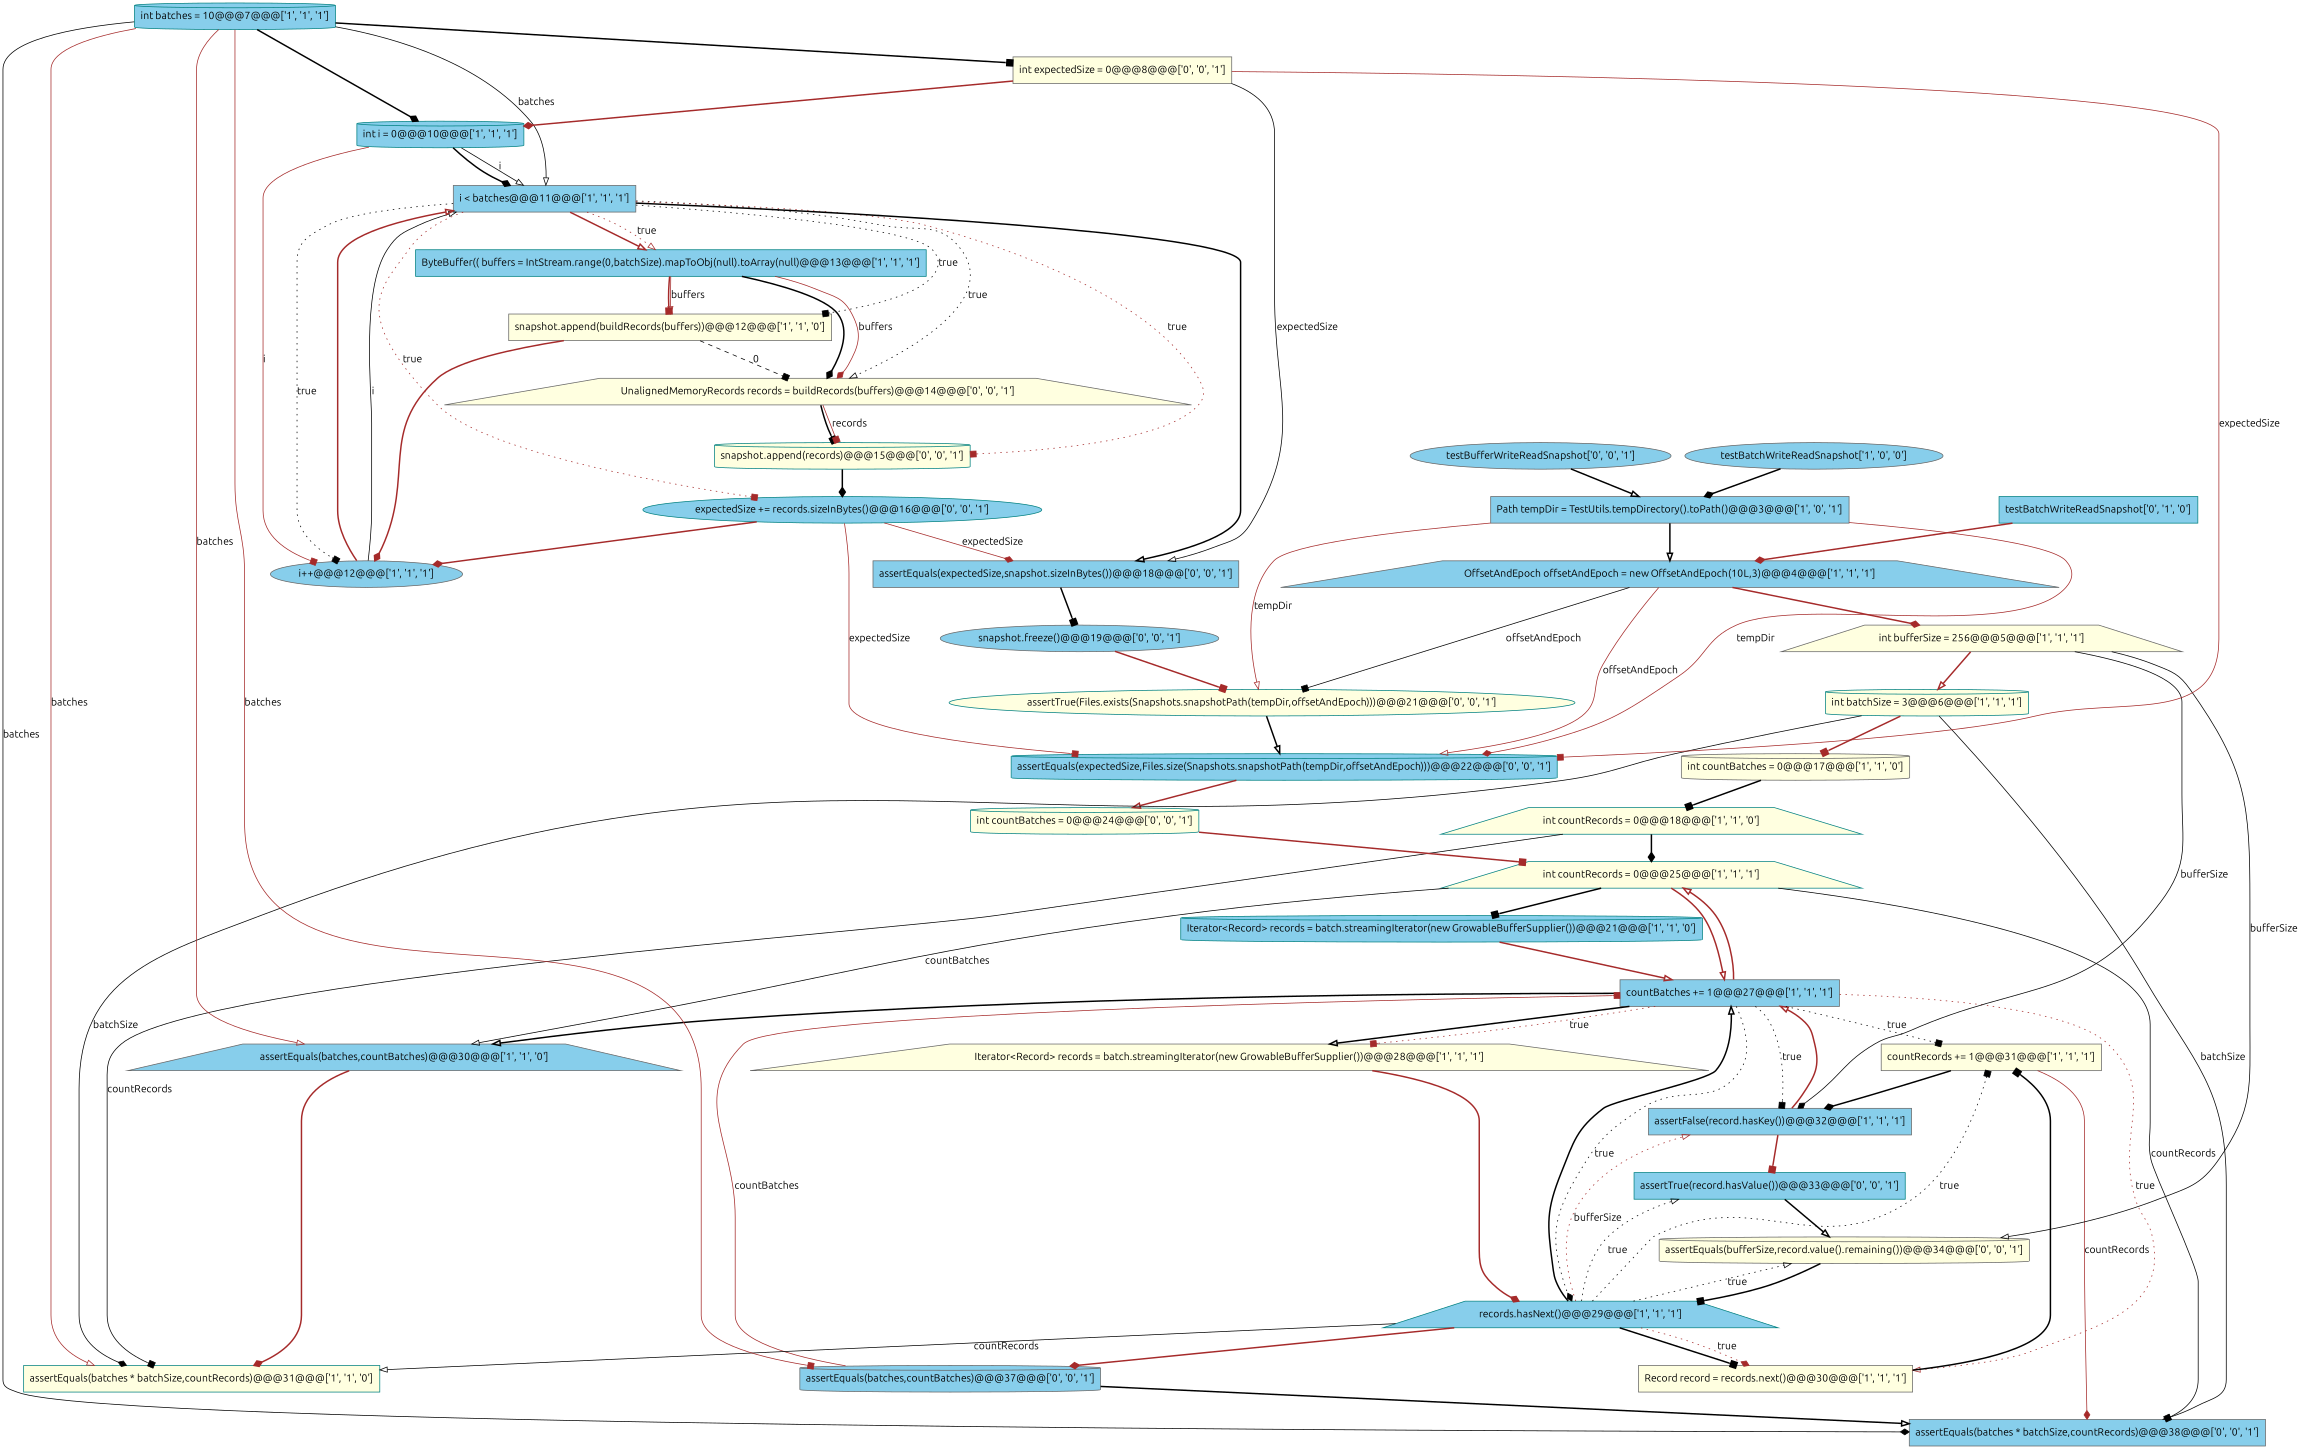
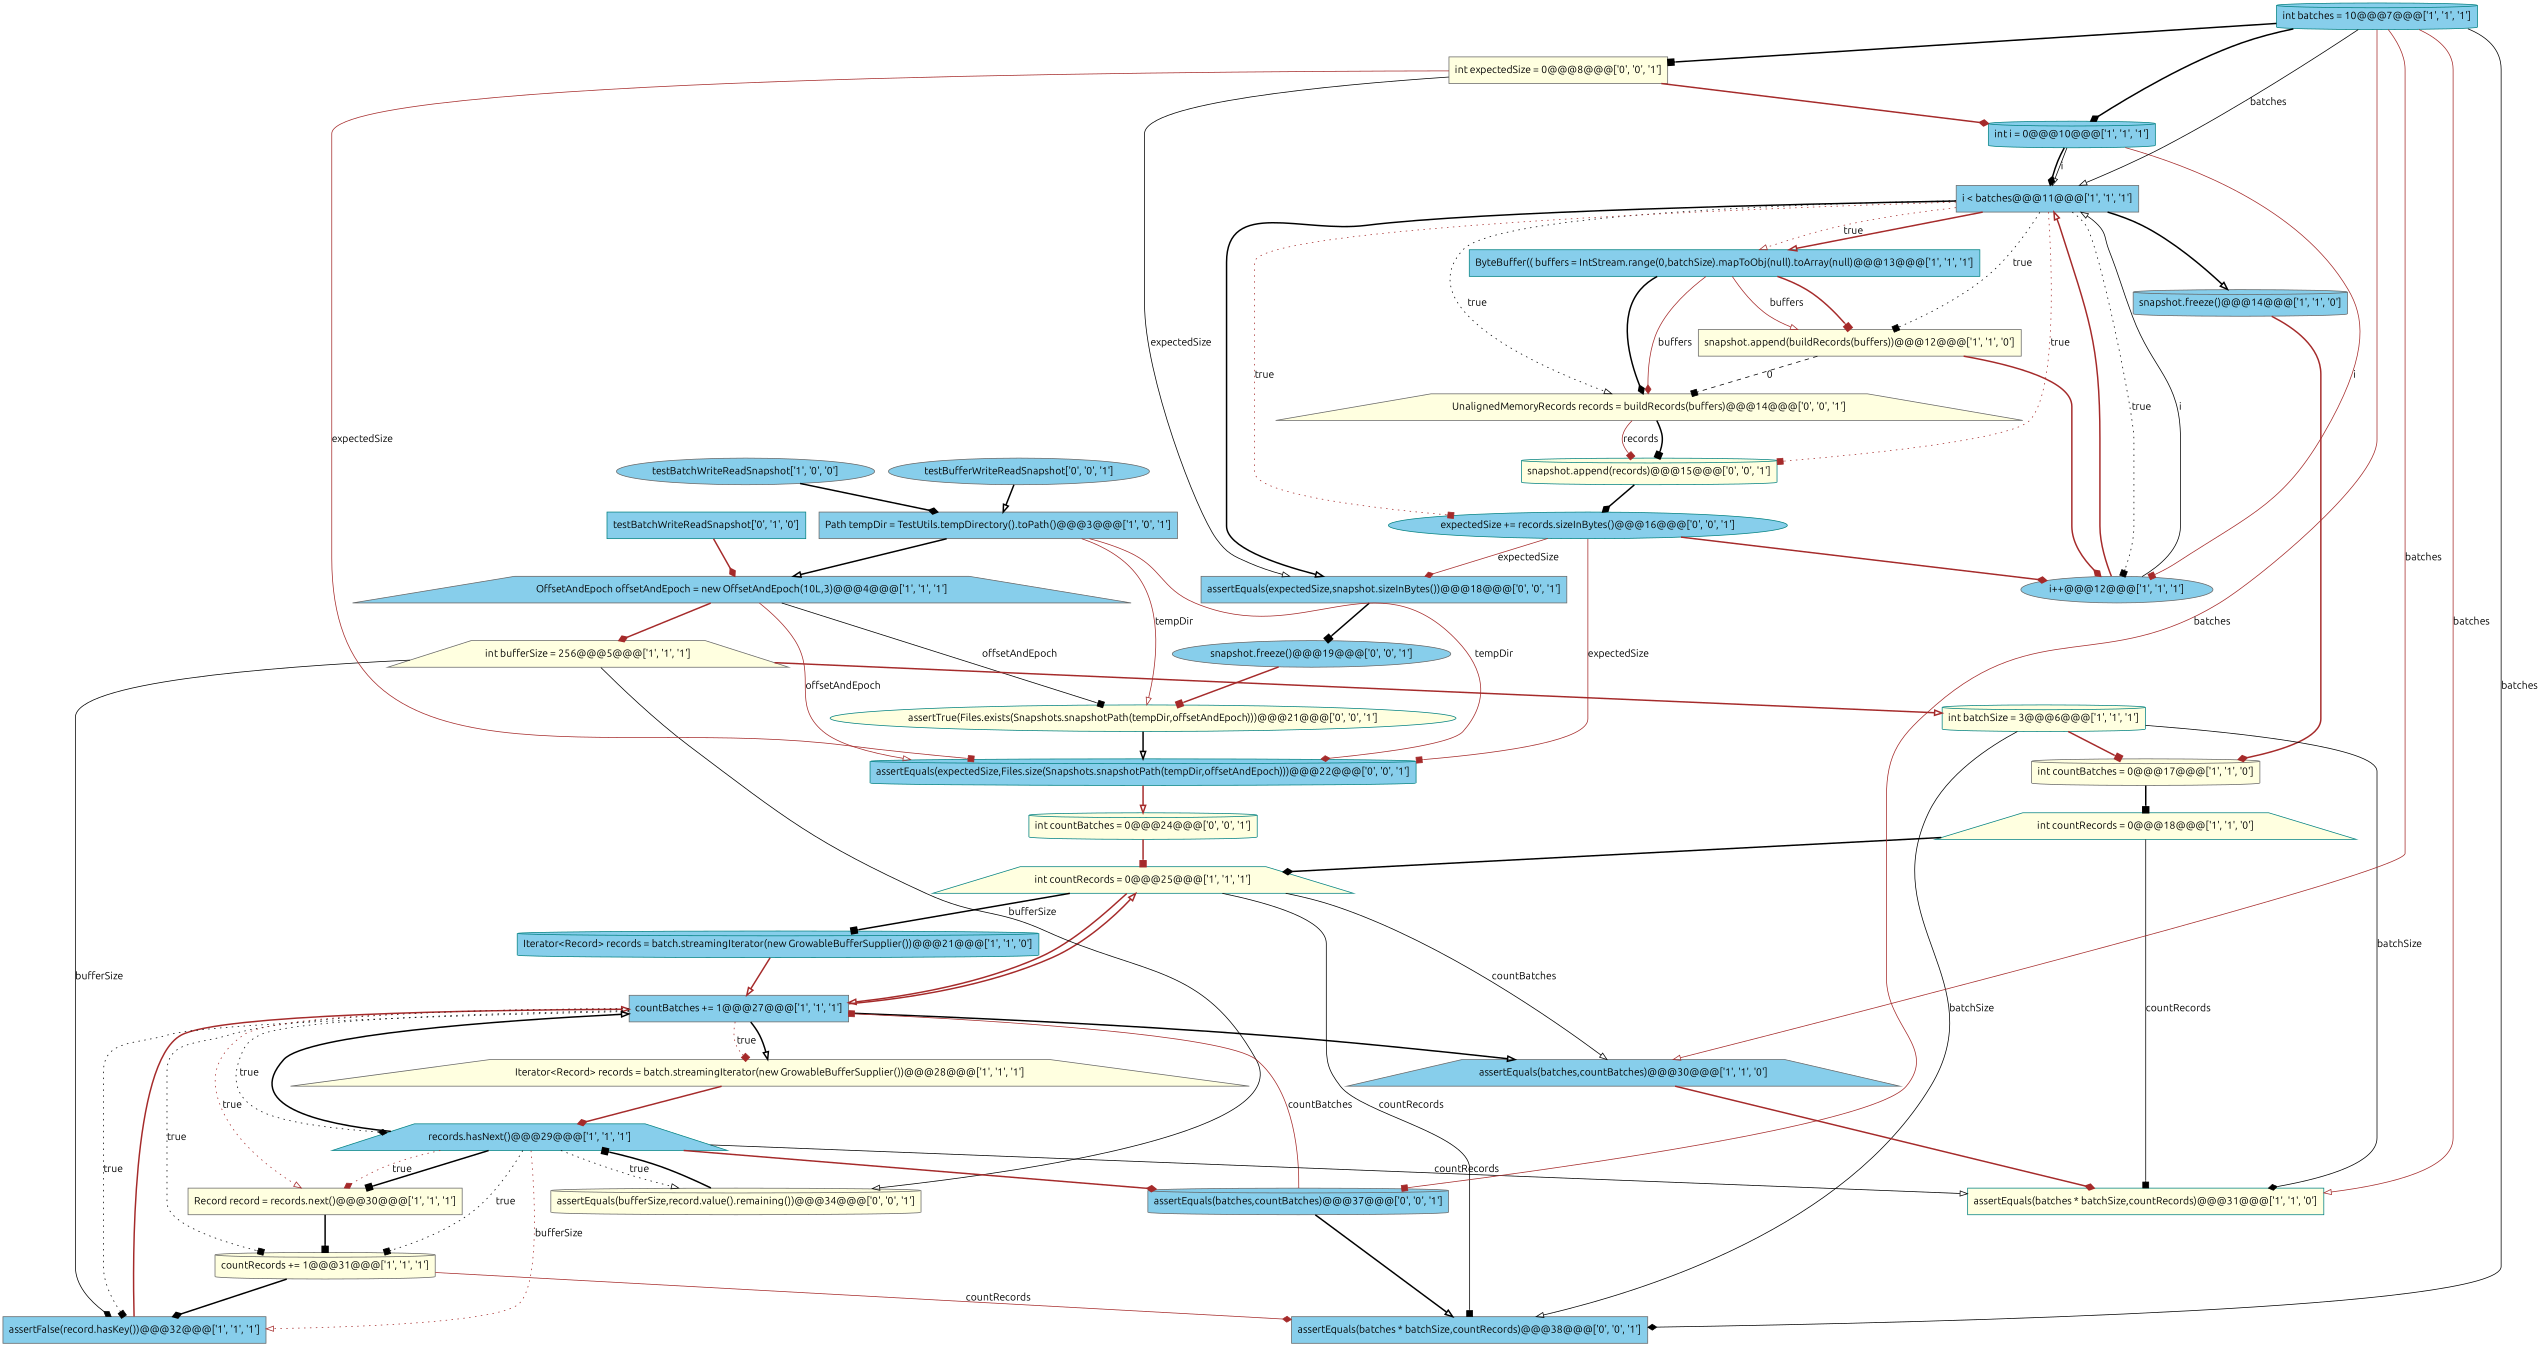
node "snapshot.freeze()@@@14@@@['1', '1', '0']": added
node "countRecords += 1@@@31@@@['1', '1', '1']": shape box -> cylinder
node "assertTrue(record.hasValue())@@@33@@@['0', '0', '1']": removed
